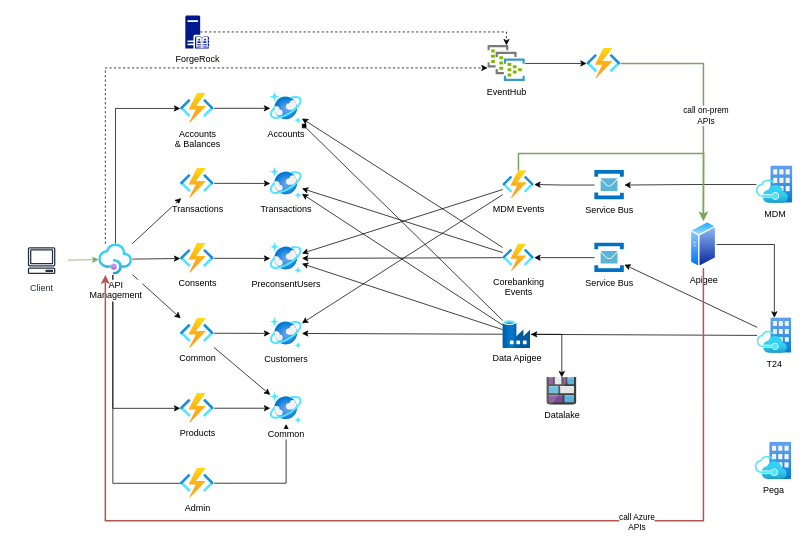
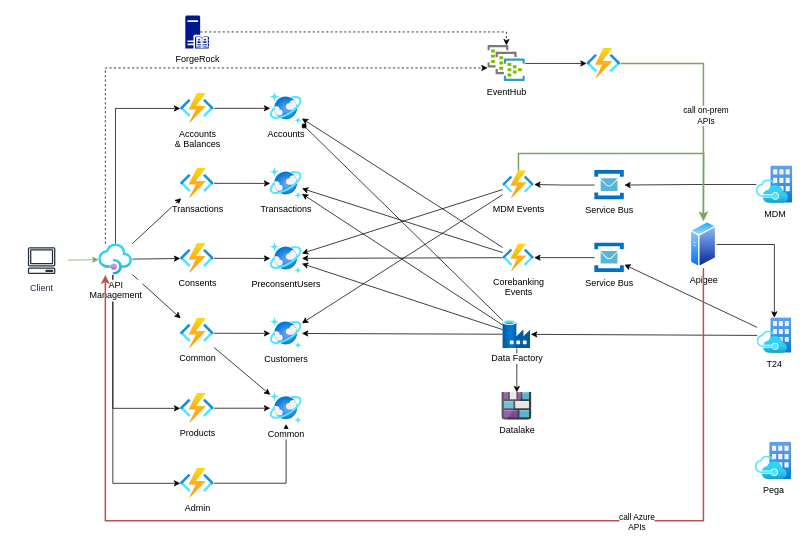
node "Data Apigee": label "Data Apigee" -> "Data Factory"
node "Datalake": moved (562, 391) -> (517, 406)
edge "API Management" -- "Admin": arrowhead none -> classic
